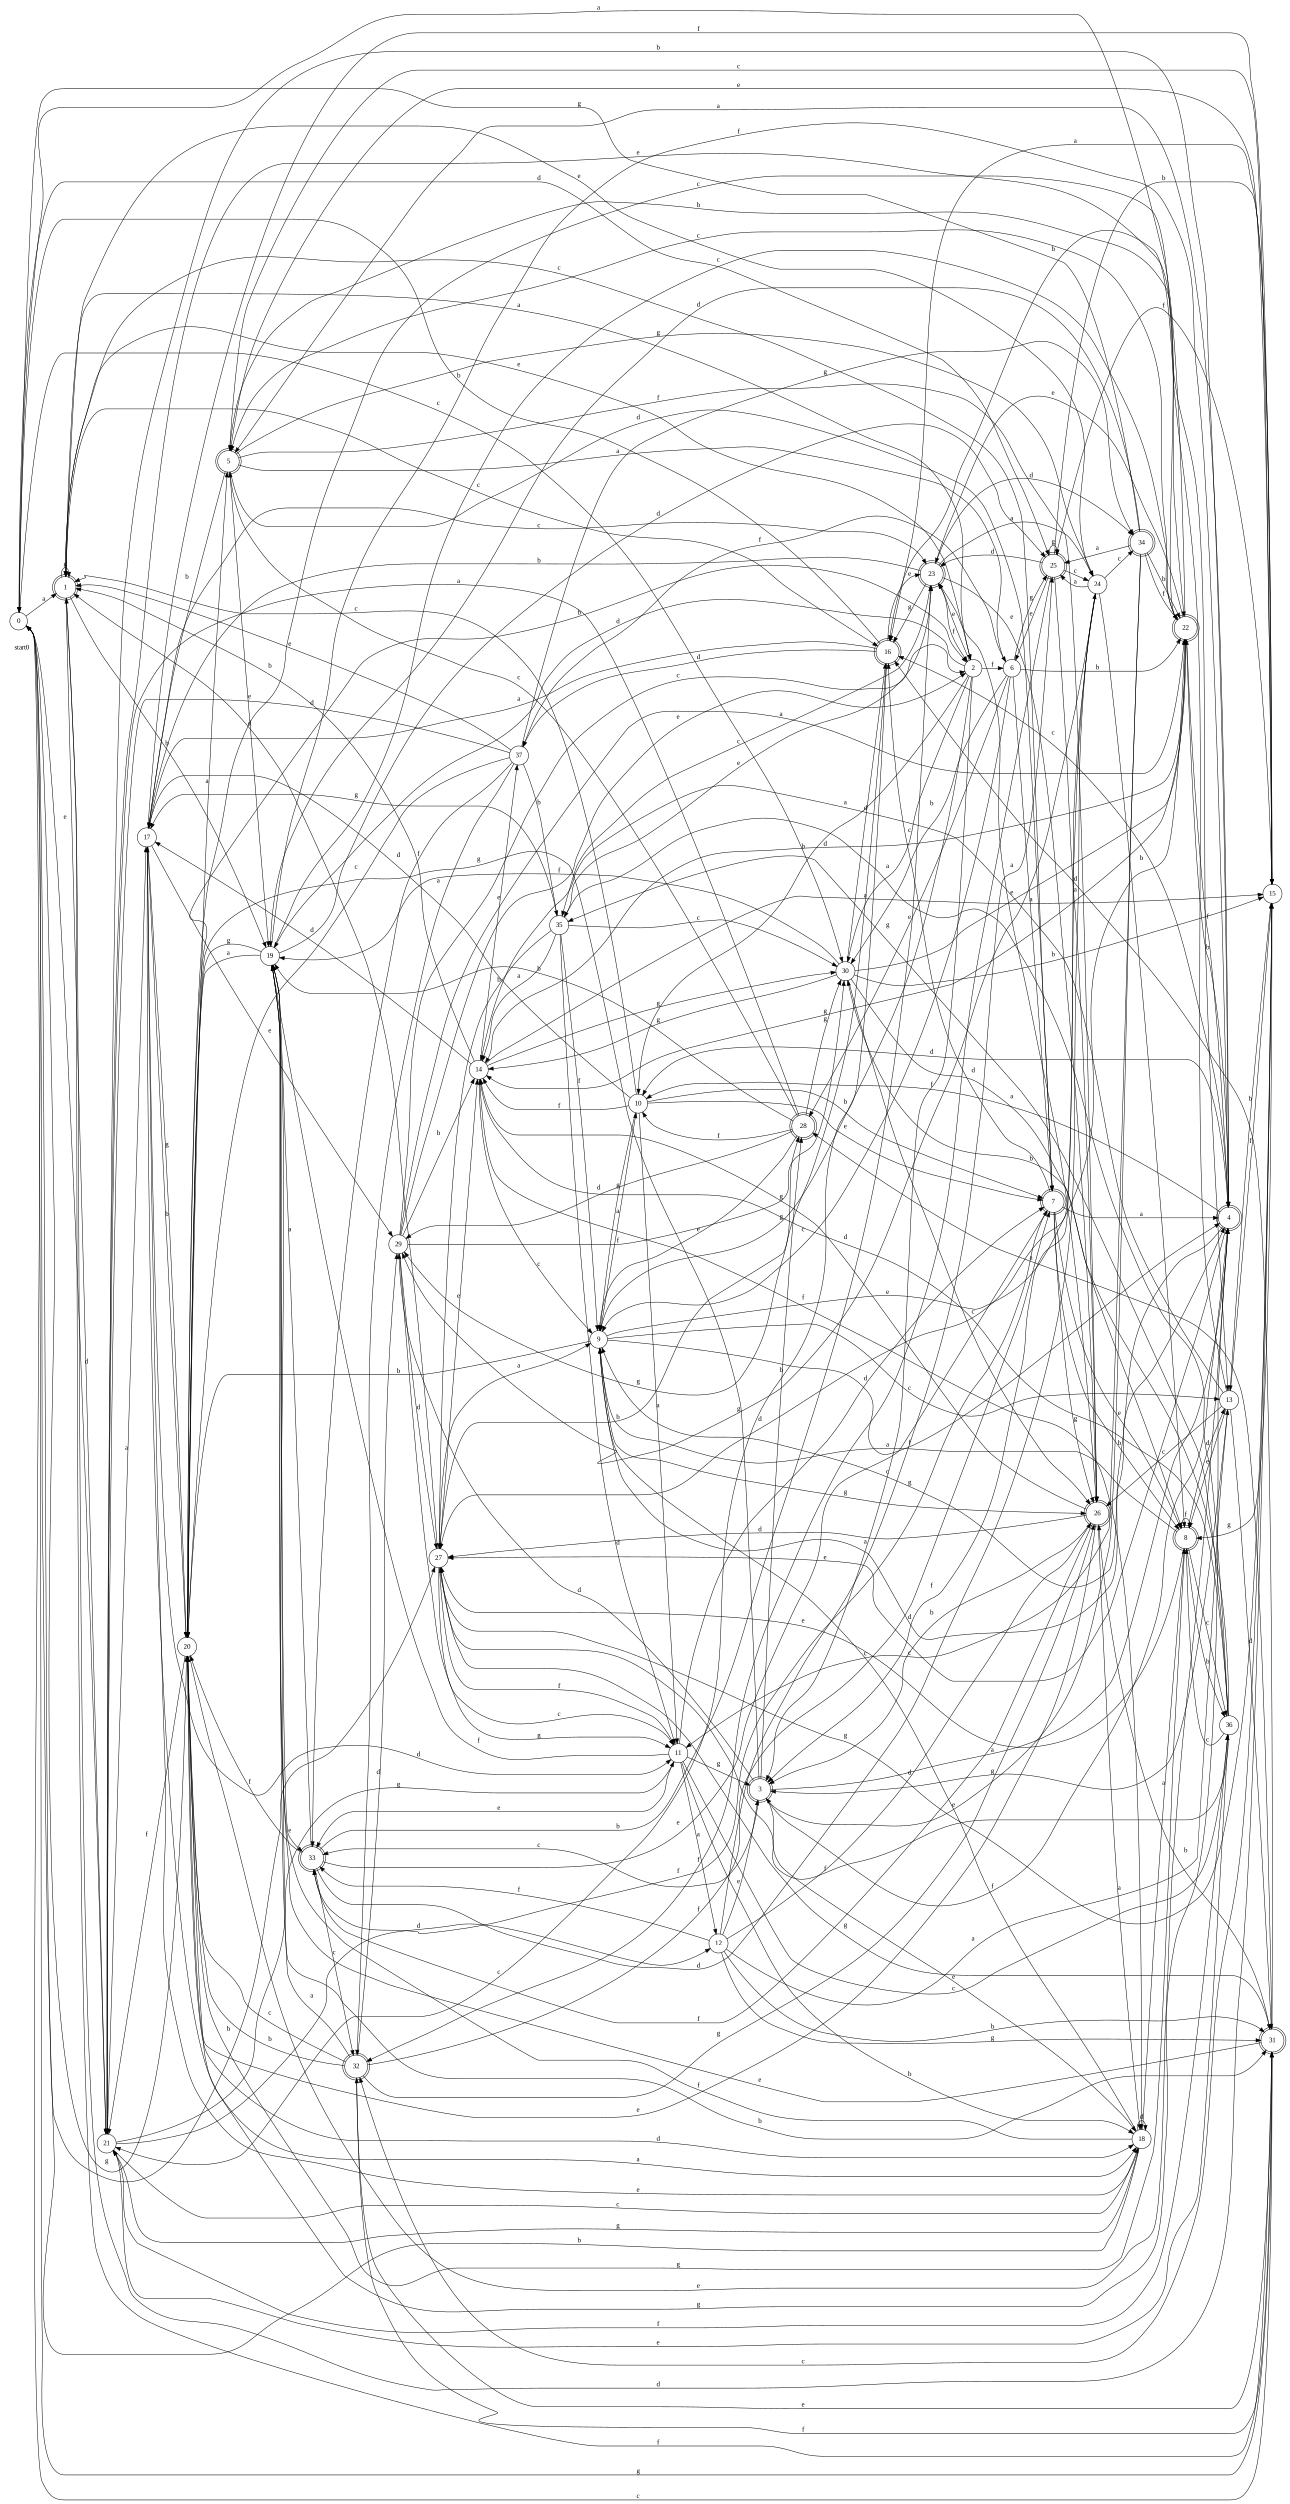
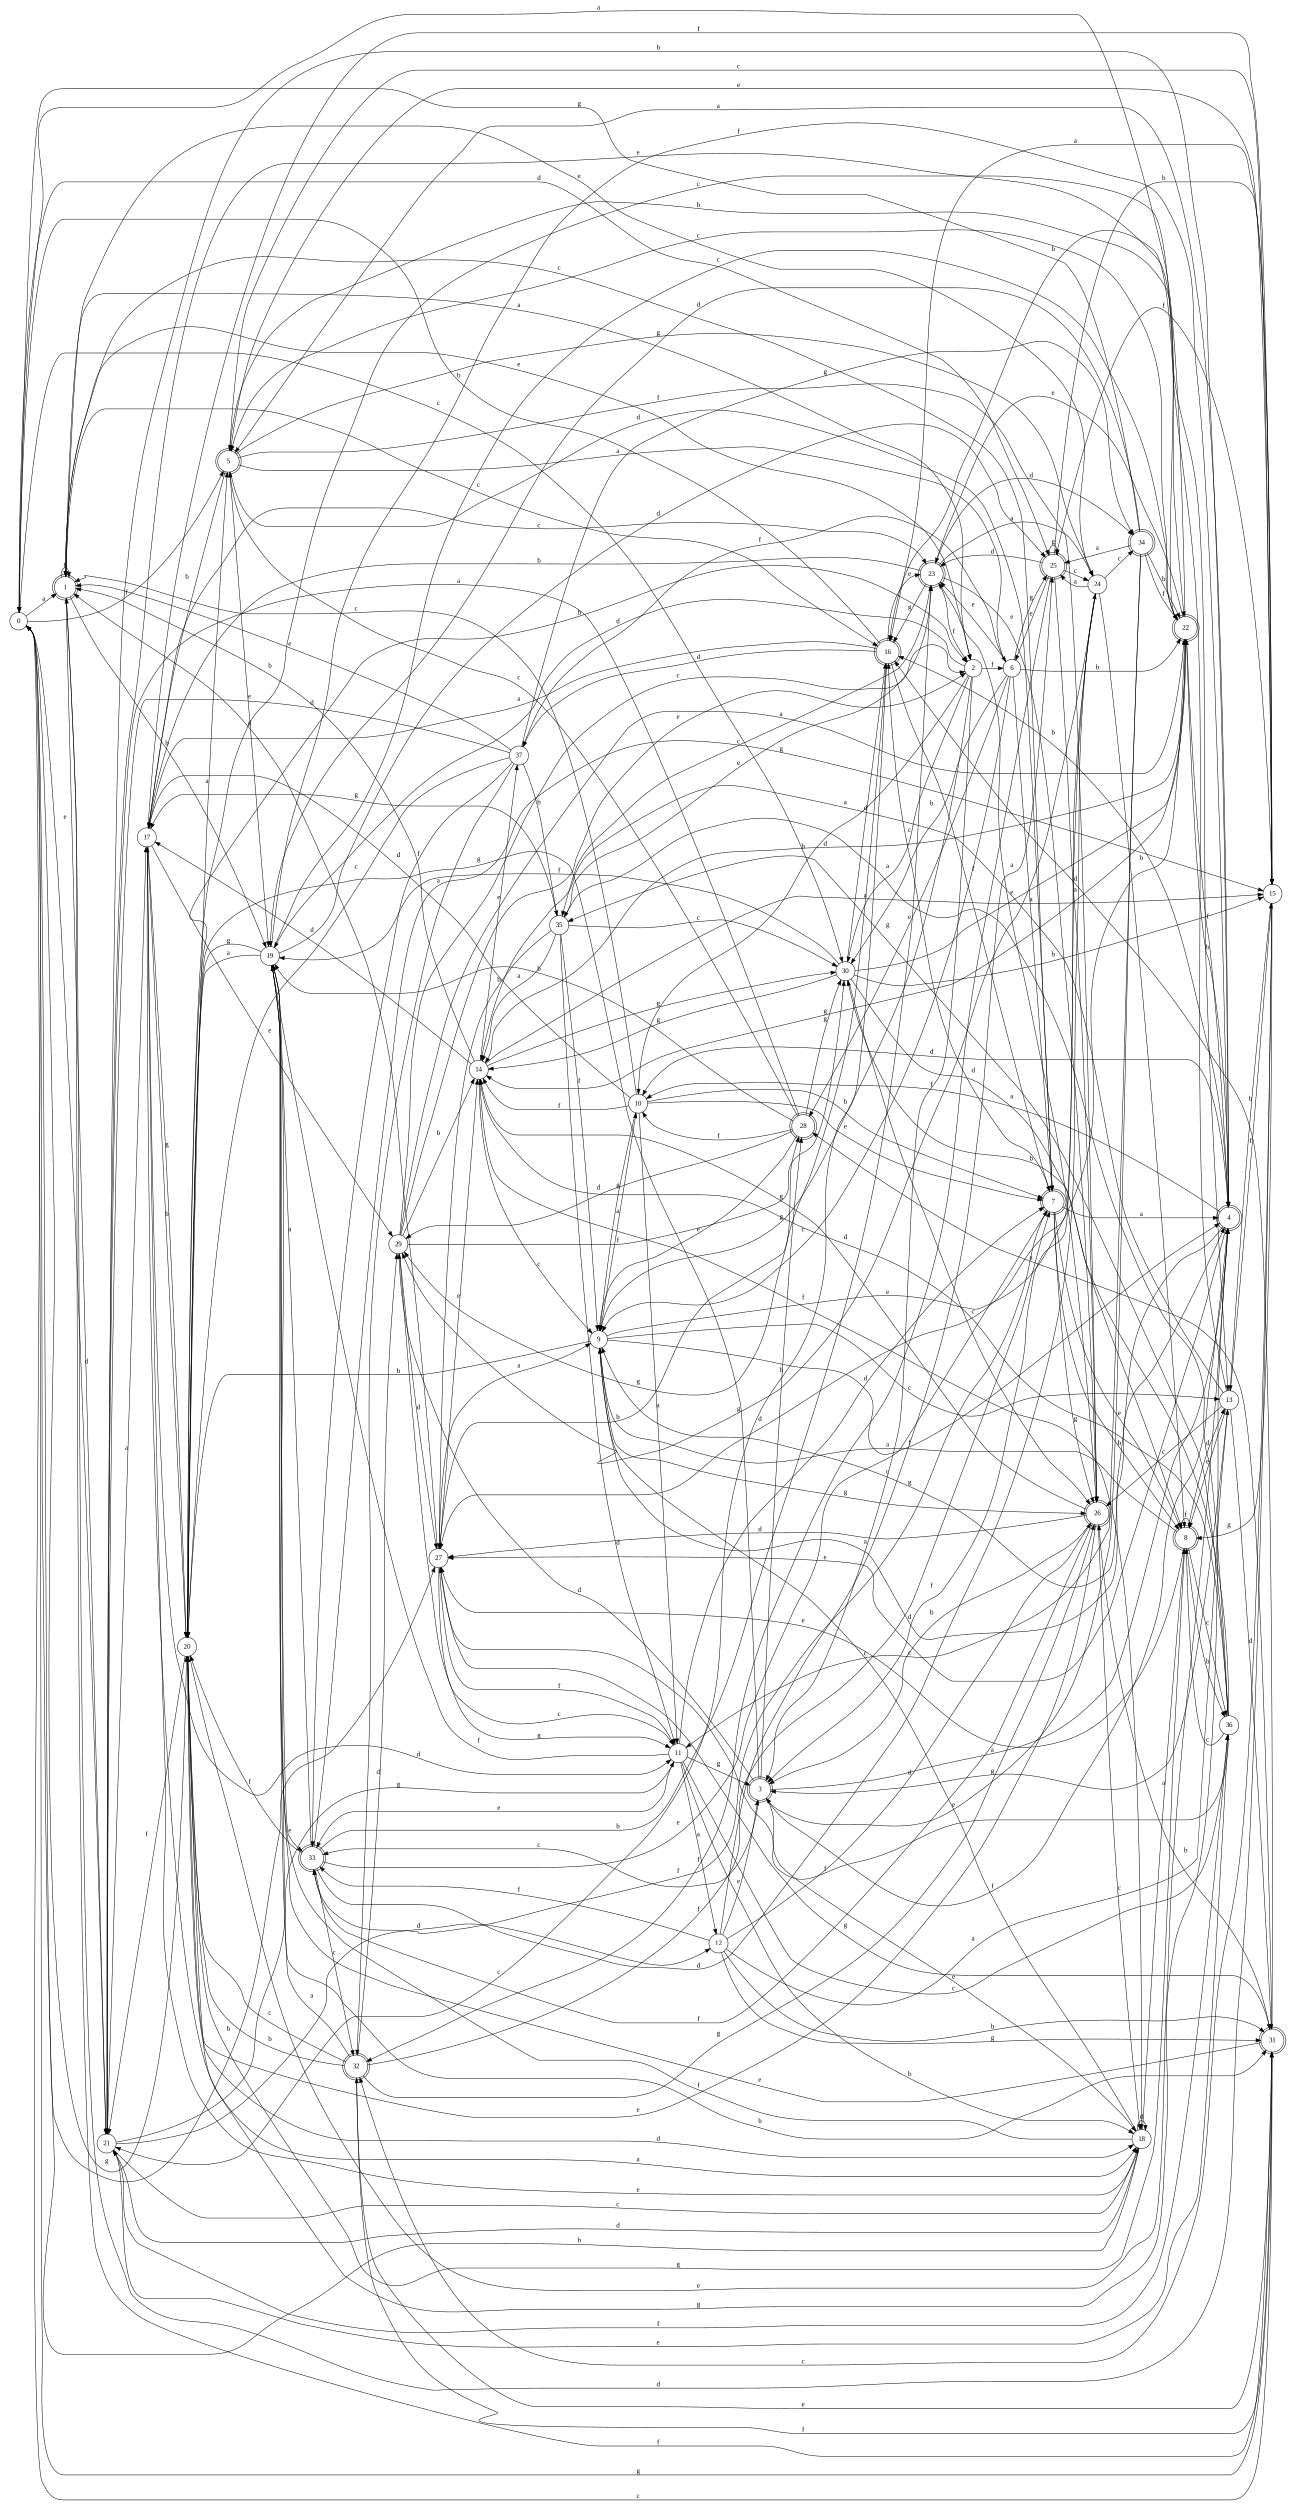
edge "0" -> "5": added, label "f"
edge "2" -> "23": now "6" -> "23"
node "__start0": removed
edge "4" -> "16": label "c" -> "b"
edge "16" -> "7": added, label "f"
edge "26" -> "18": label "a" -> "c"
edge "27" -> "15": now "33" -> "15"
edge "18" -> "21": label "g" -> "d"
